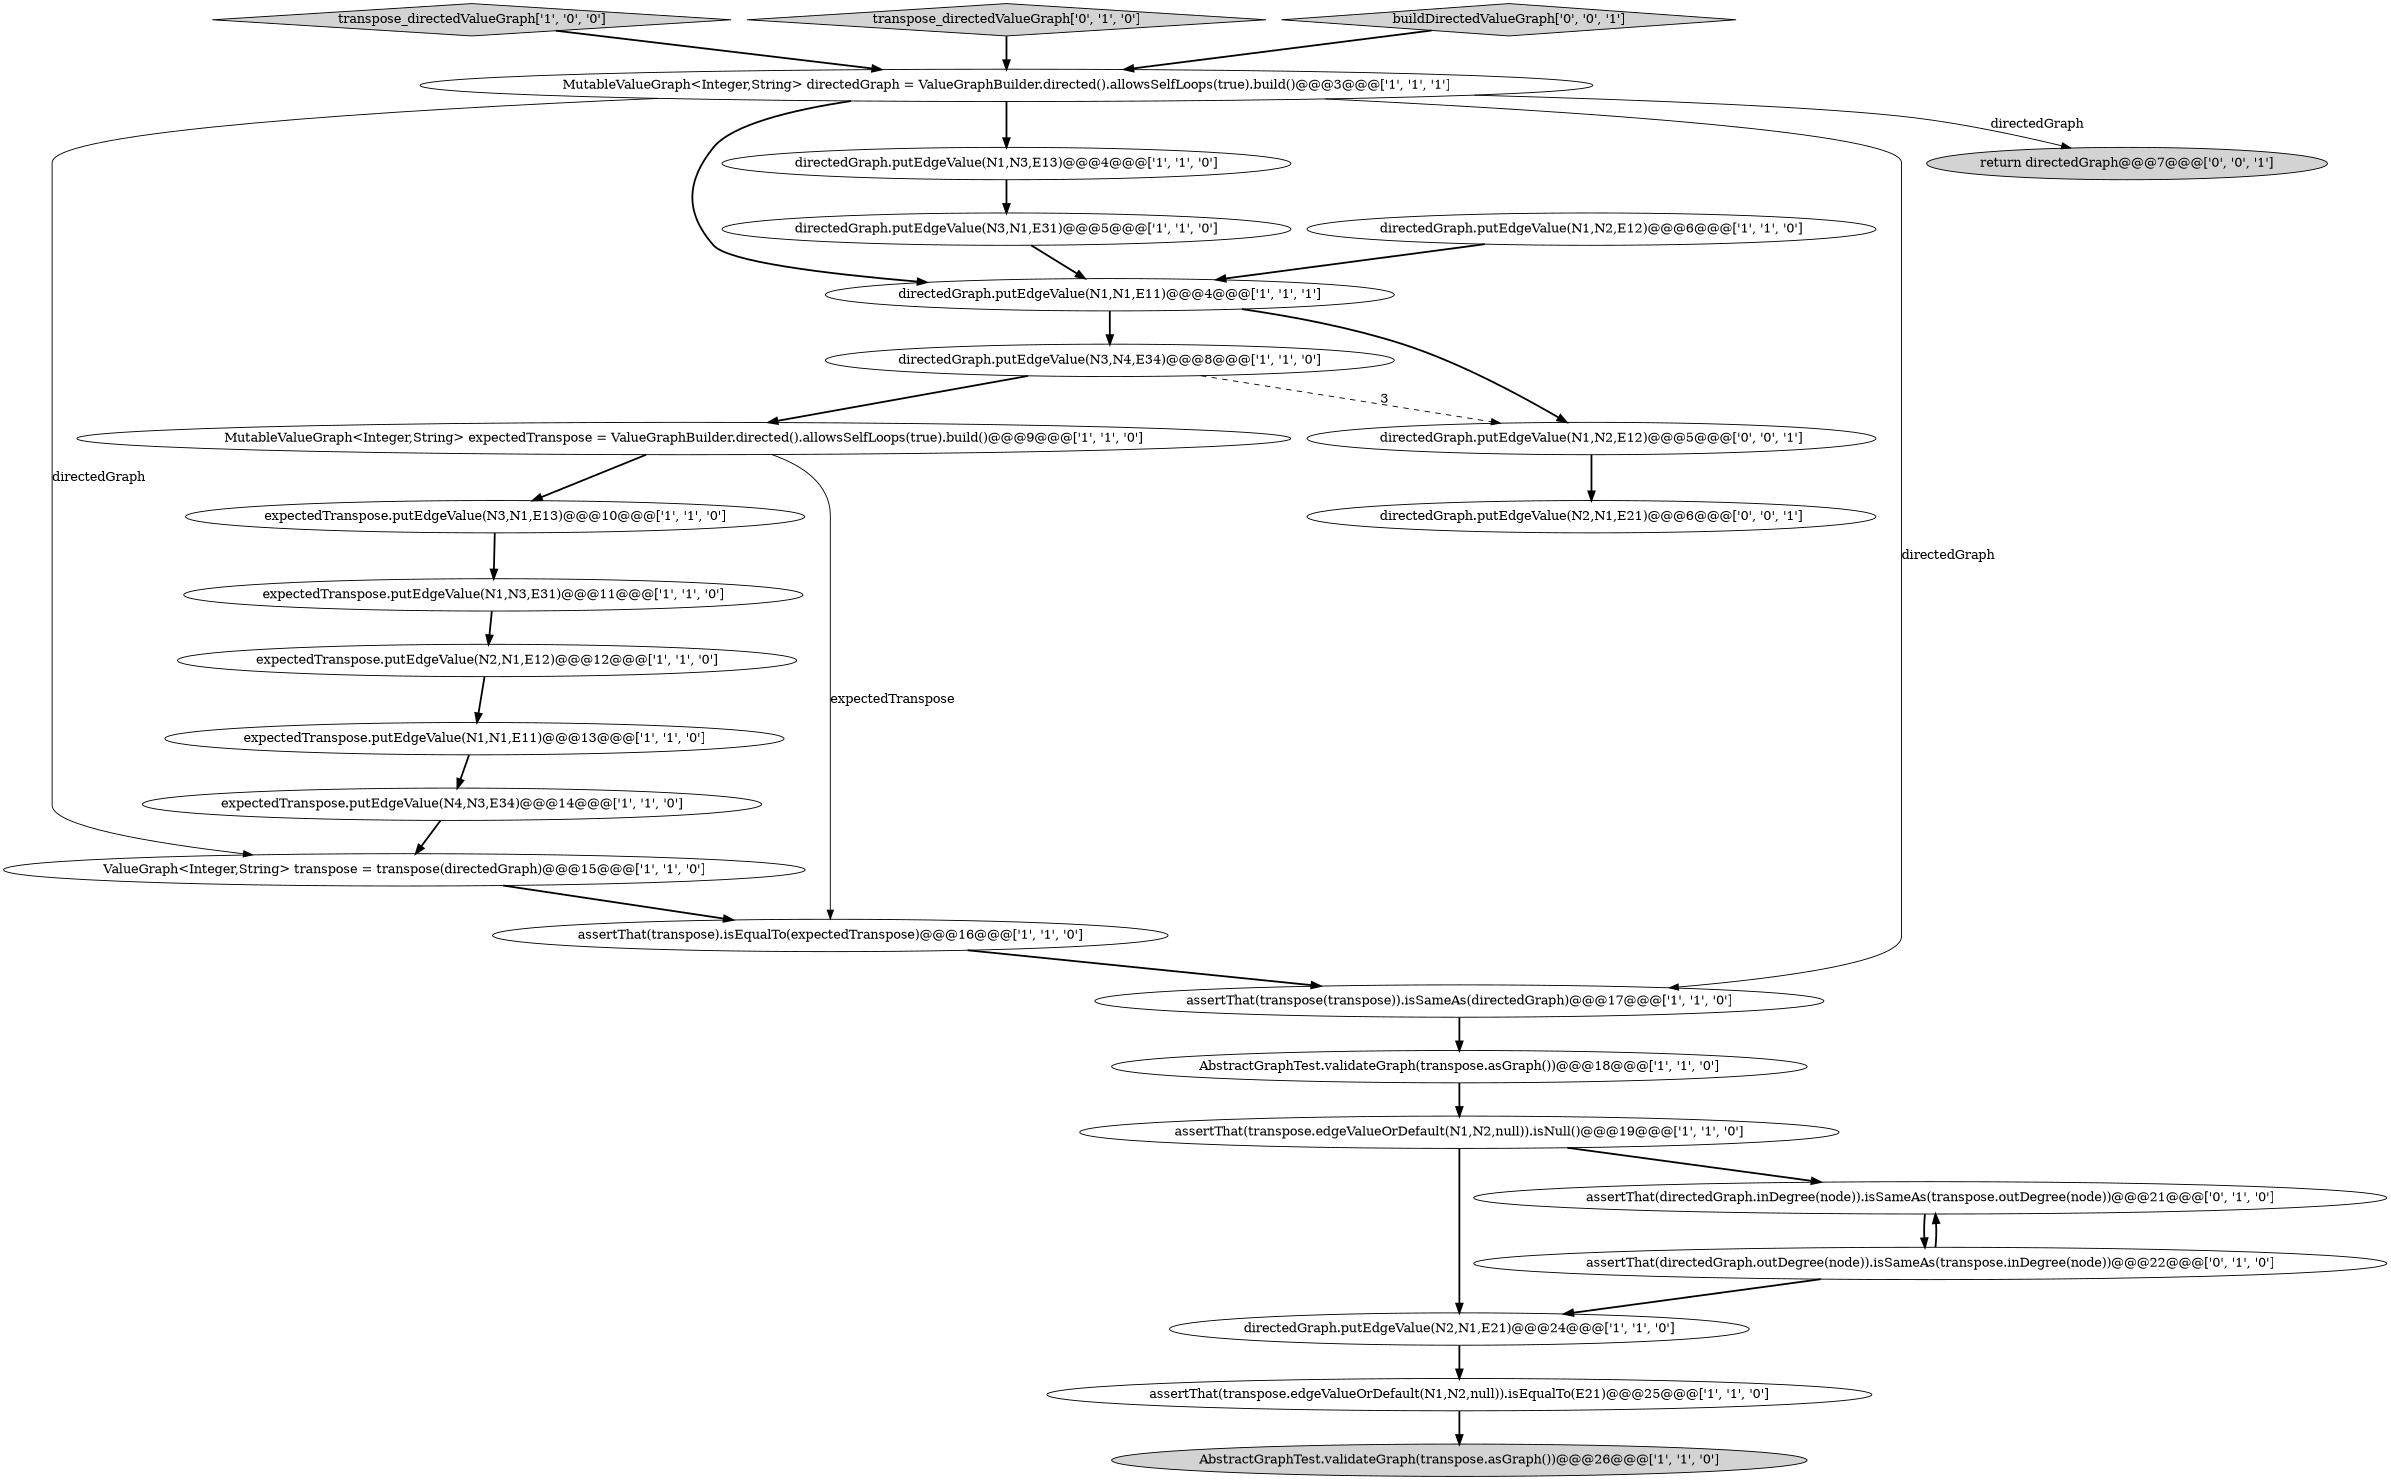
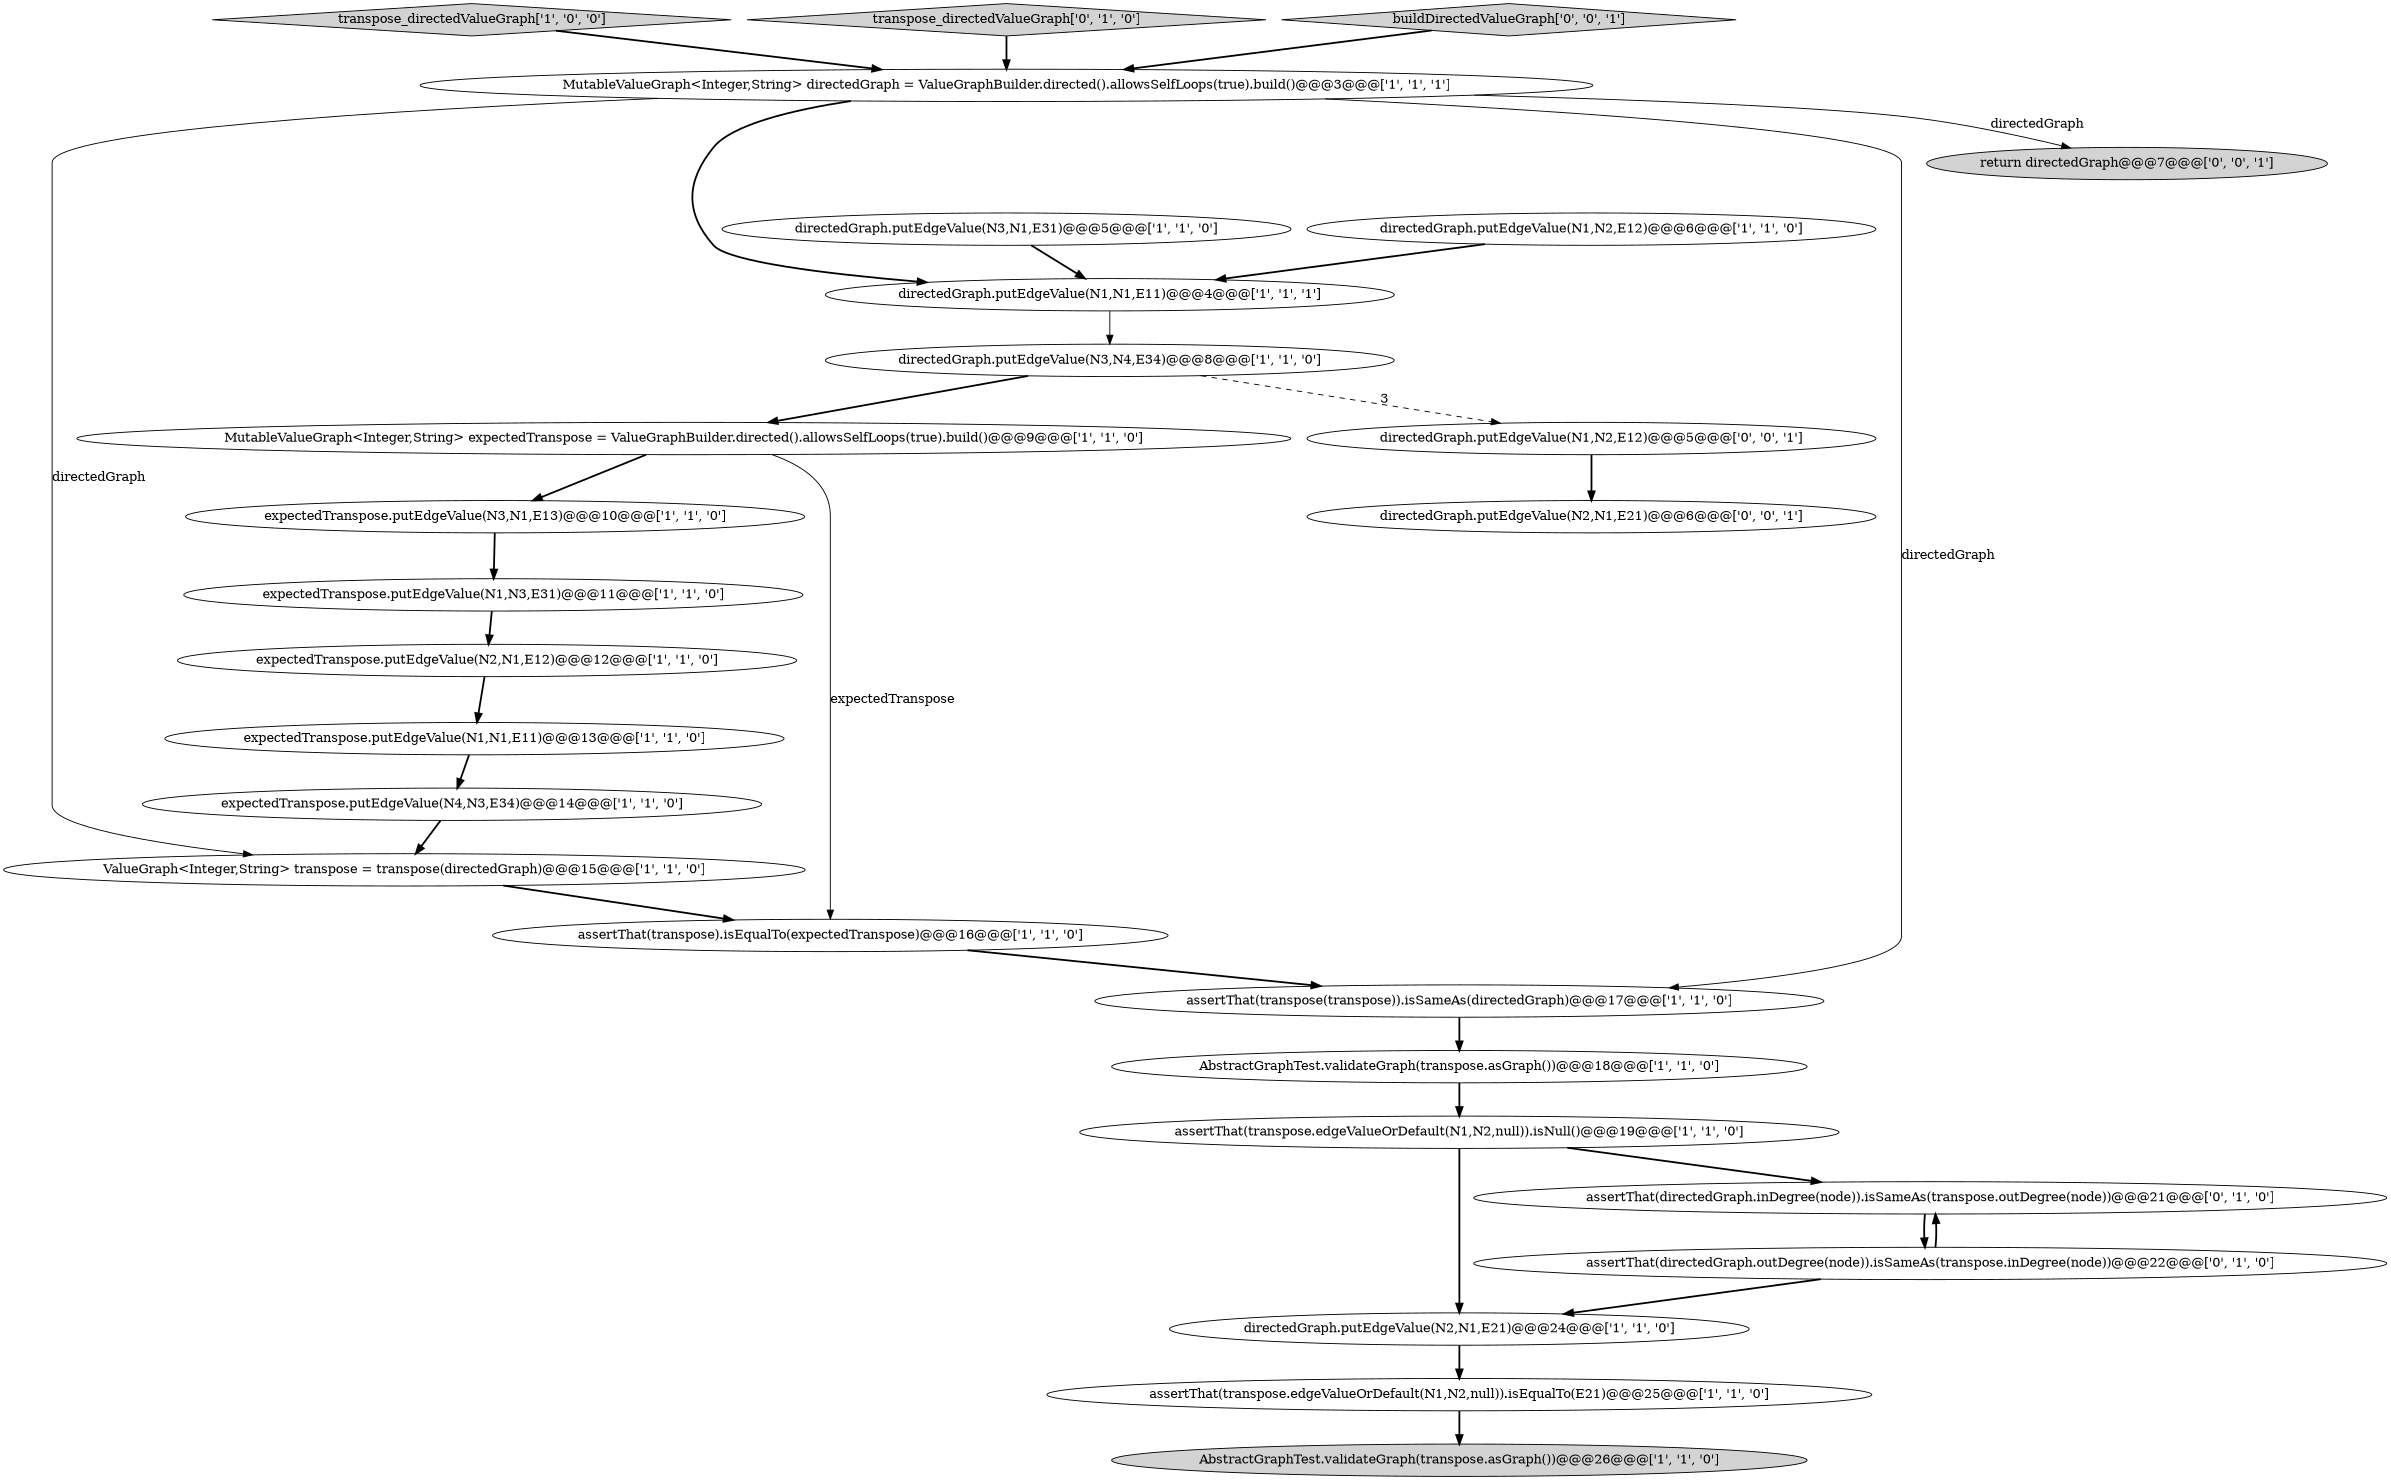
node "directedGraph.putEdgeValue(N1,N3,E13)@@@4@@@['1', '1', '0']": removed
edge "directedGraph.putEdgeValue(N1,N1,E11)@@@4@@@['1', '1', '1']" -> "directedGraph.putEdgeValue(N3,N4,E34)@@@8@@@['1', '1', '0']": style bold -> solid
edge "directedGraph.putEdgeValue(N1,N1,E11)@@@4@@@['1', '1', '1']" -> "directedGraph.putEdgeValue(N1,N2,E12)@@@5@@@['0', '0', '1']": removed
